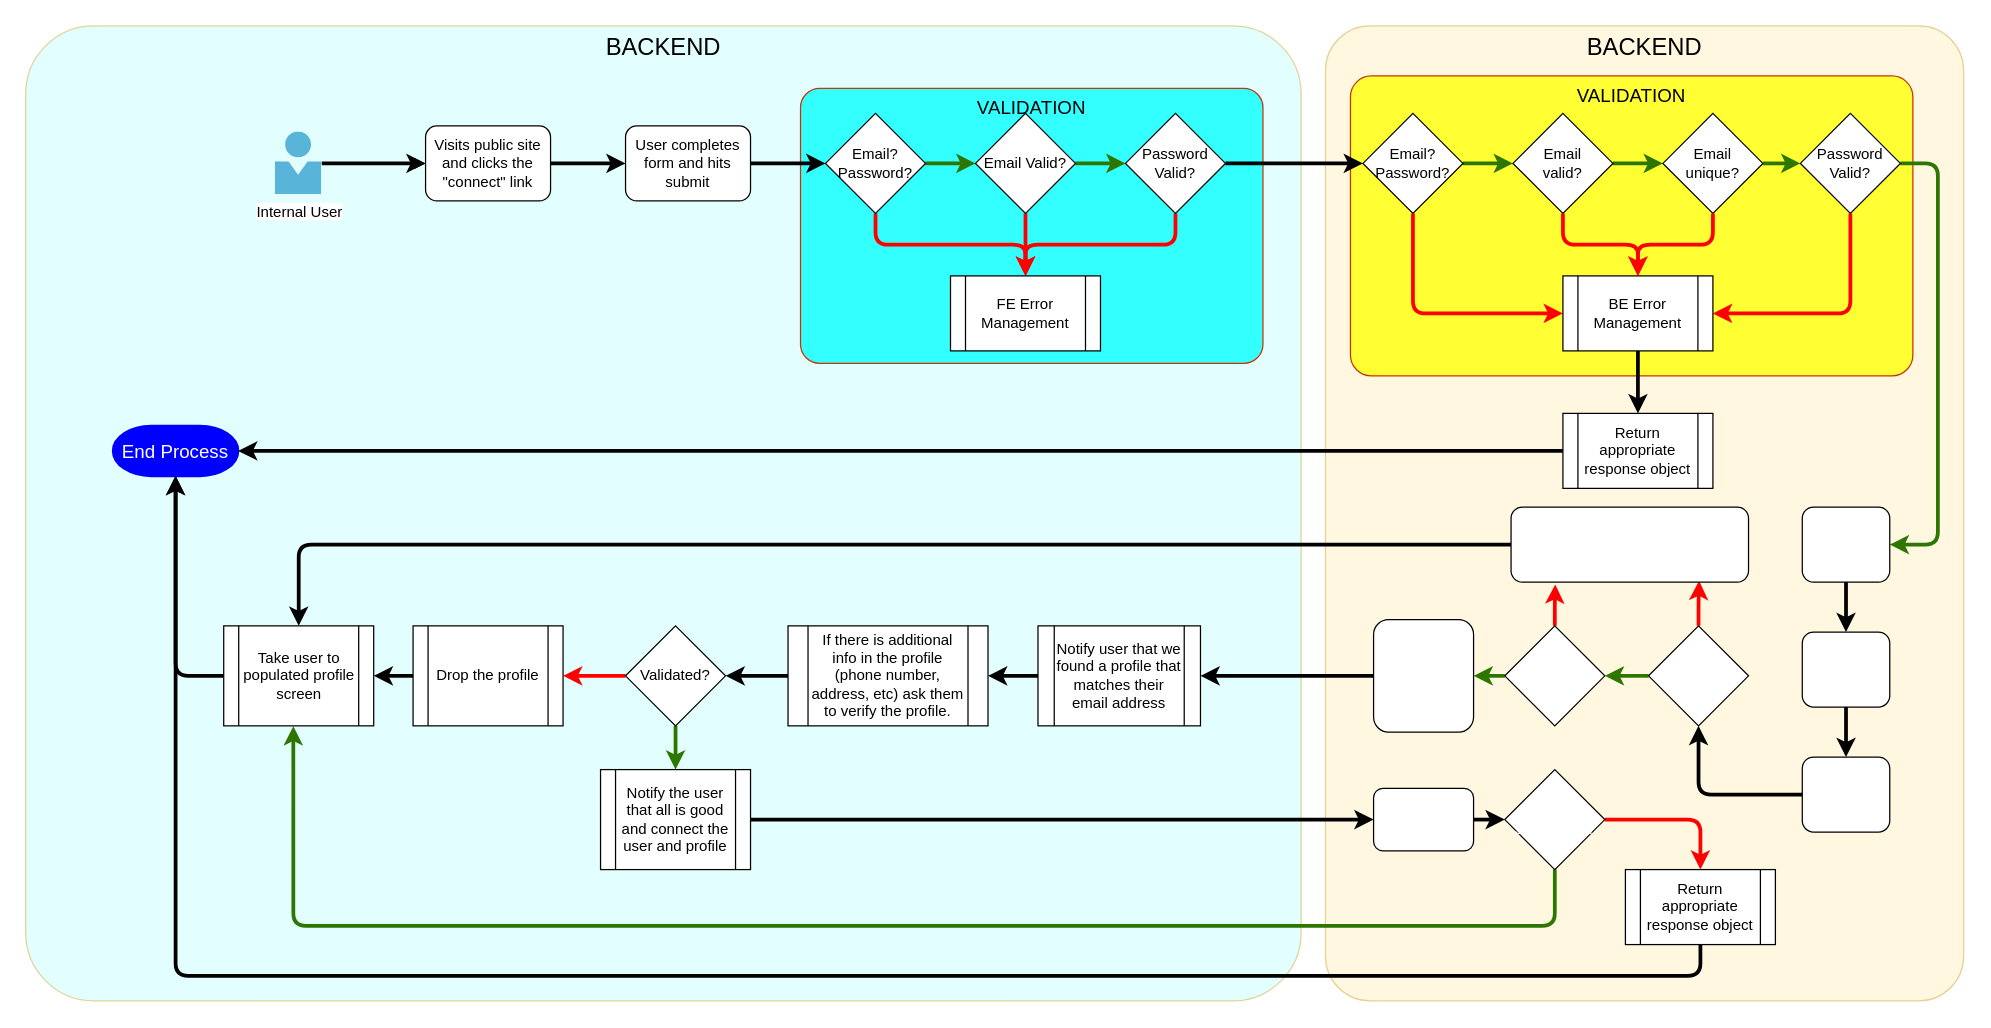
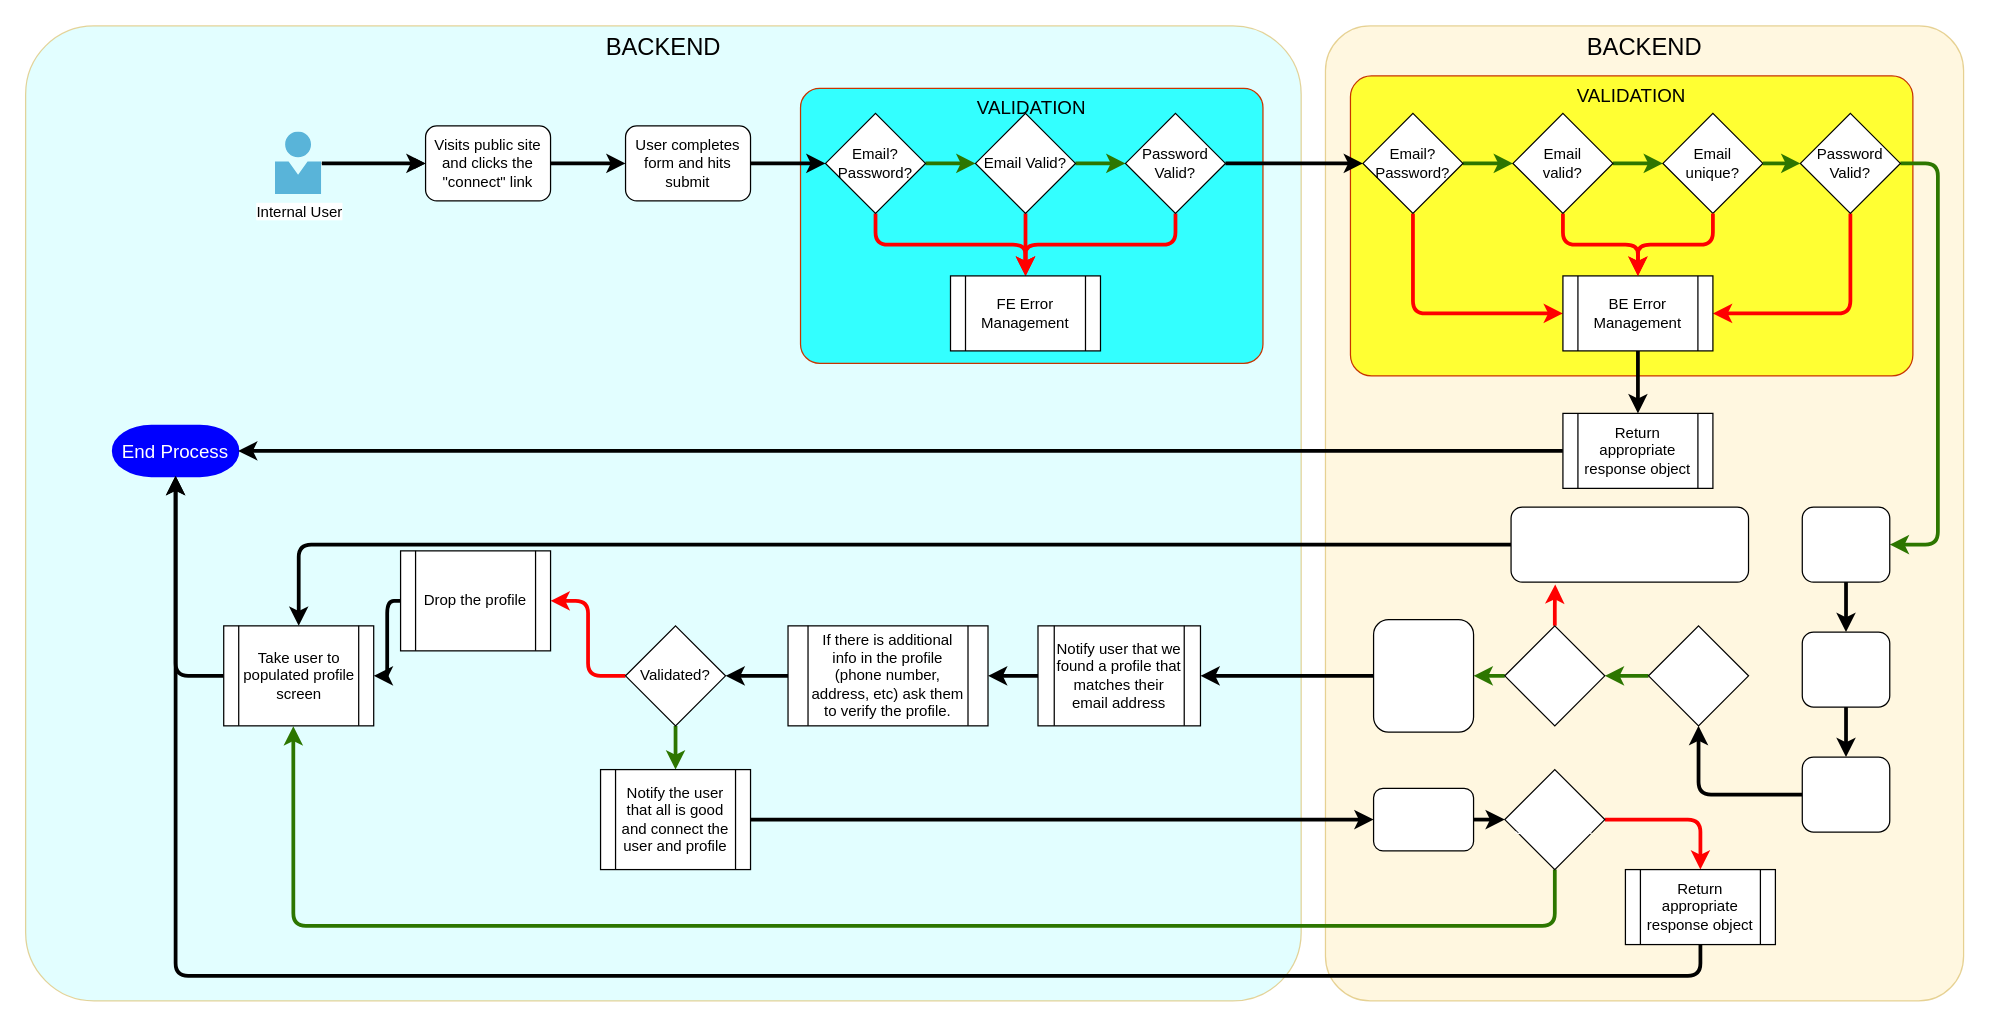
edge "Profile exist by email?" -> "Return user with token and an empty profile": removed
node "Drop the profile": moved (488, 676) -> (476, 601)
